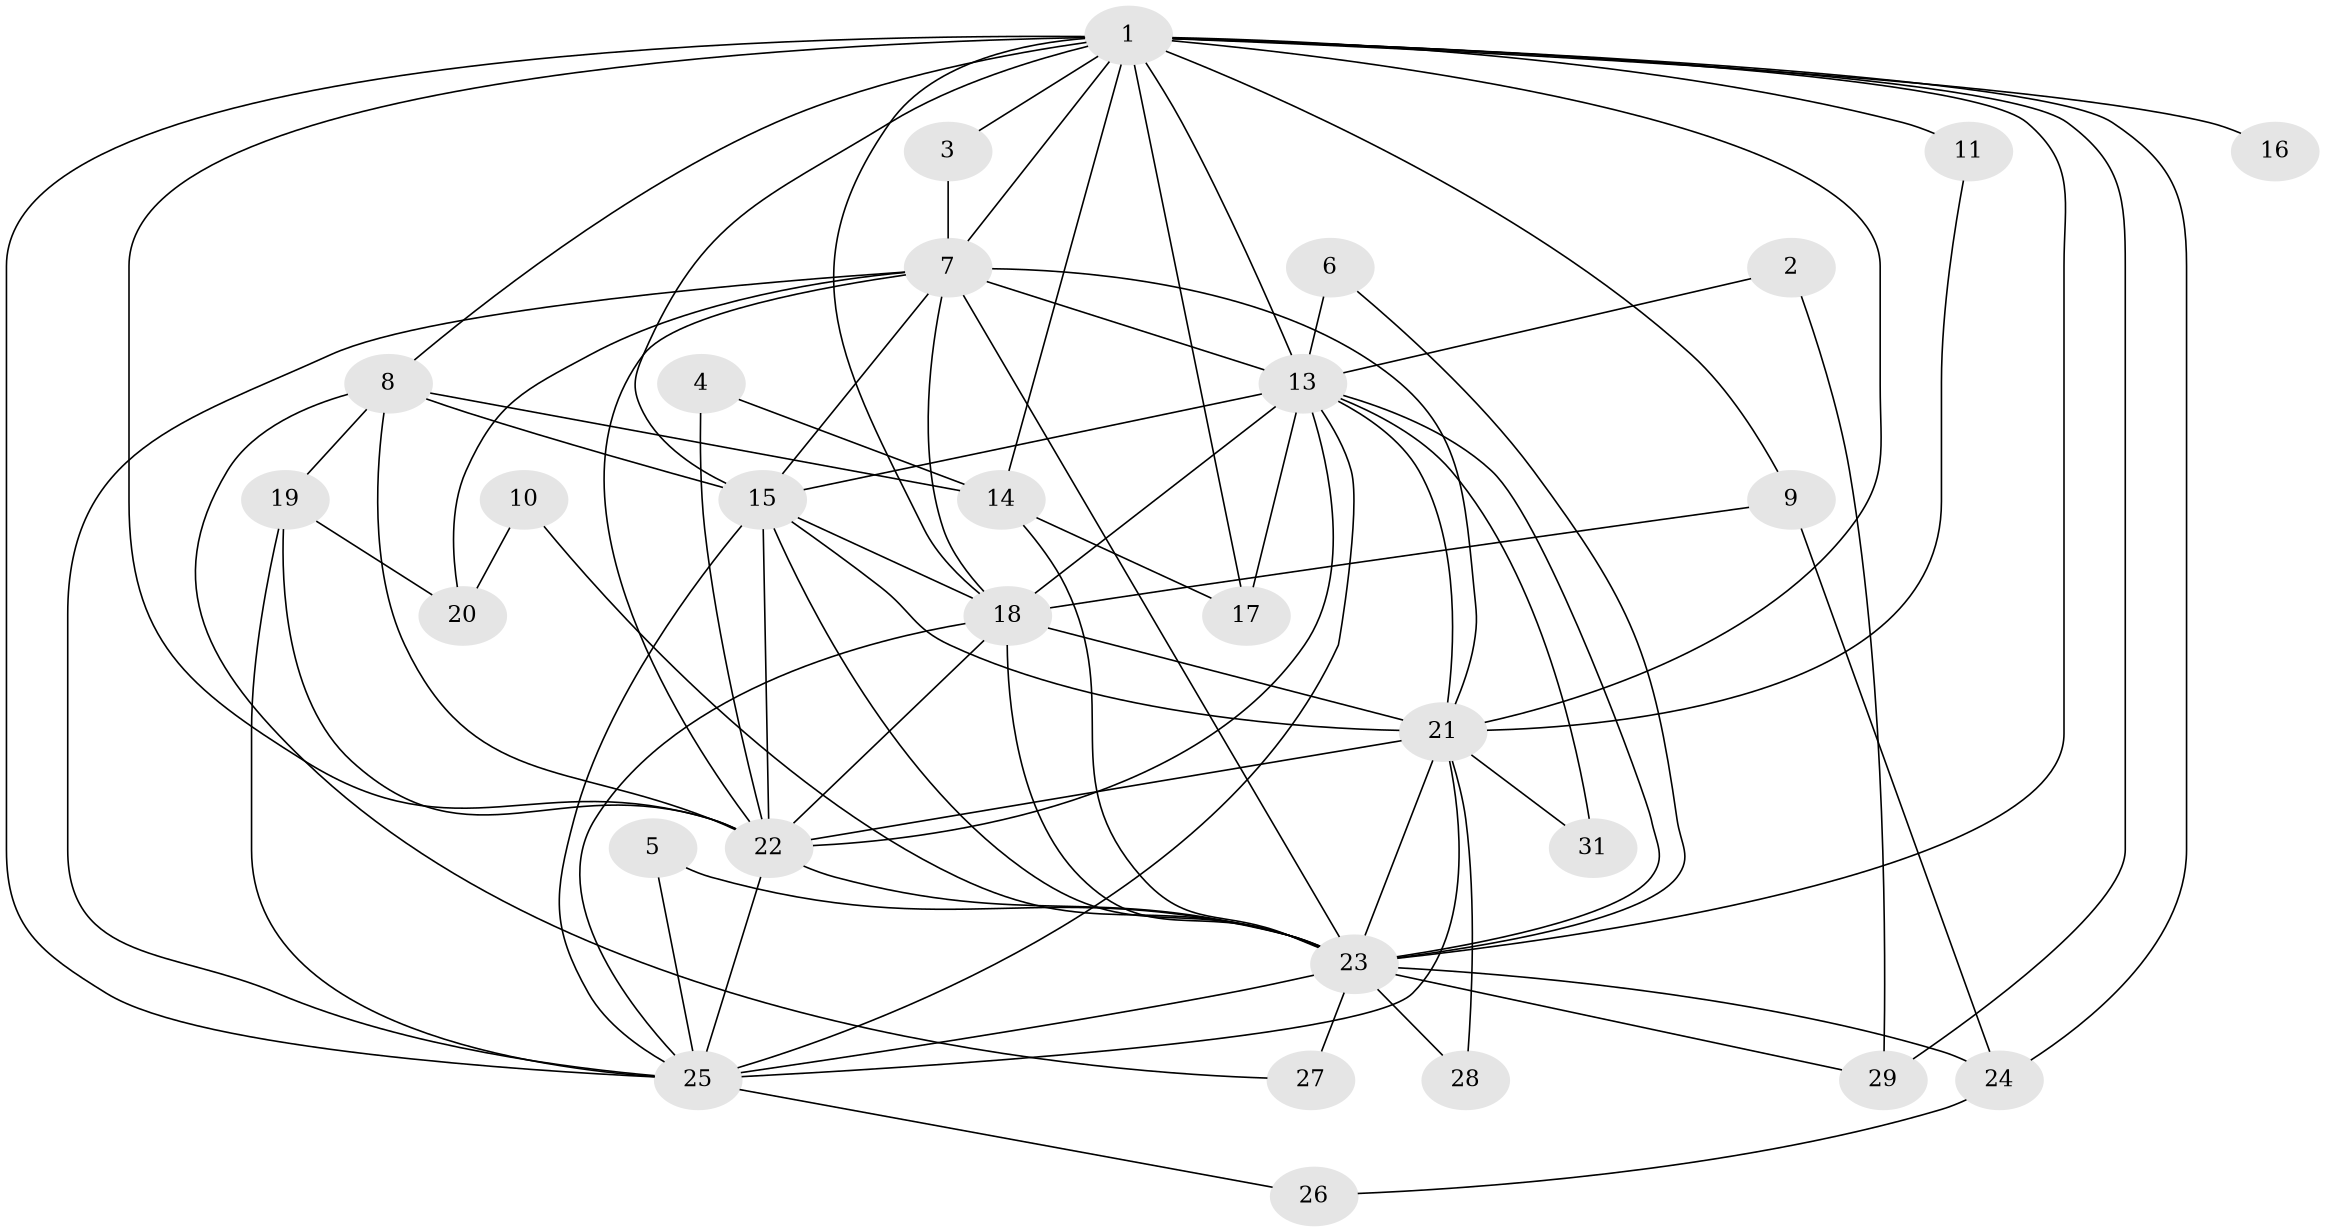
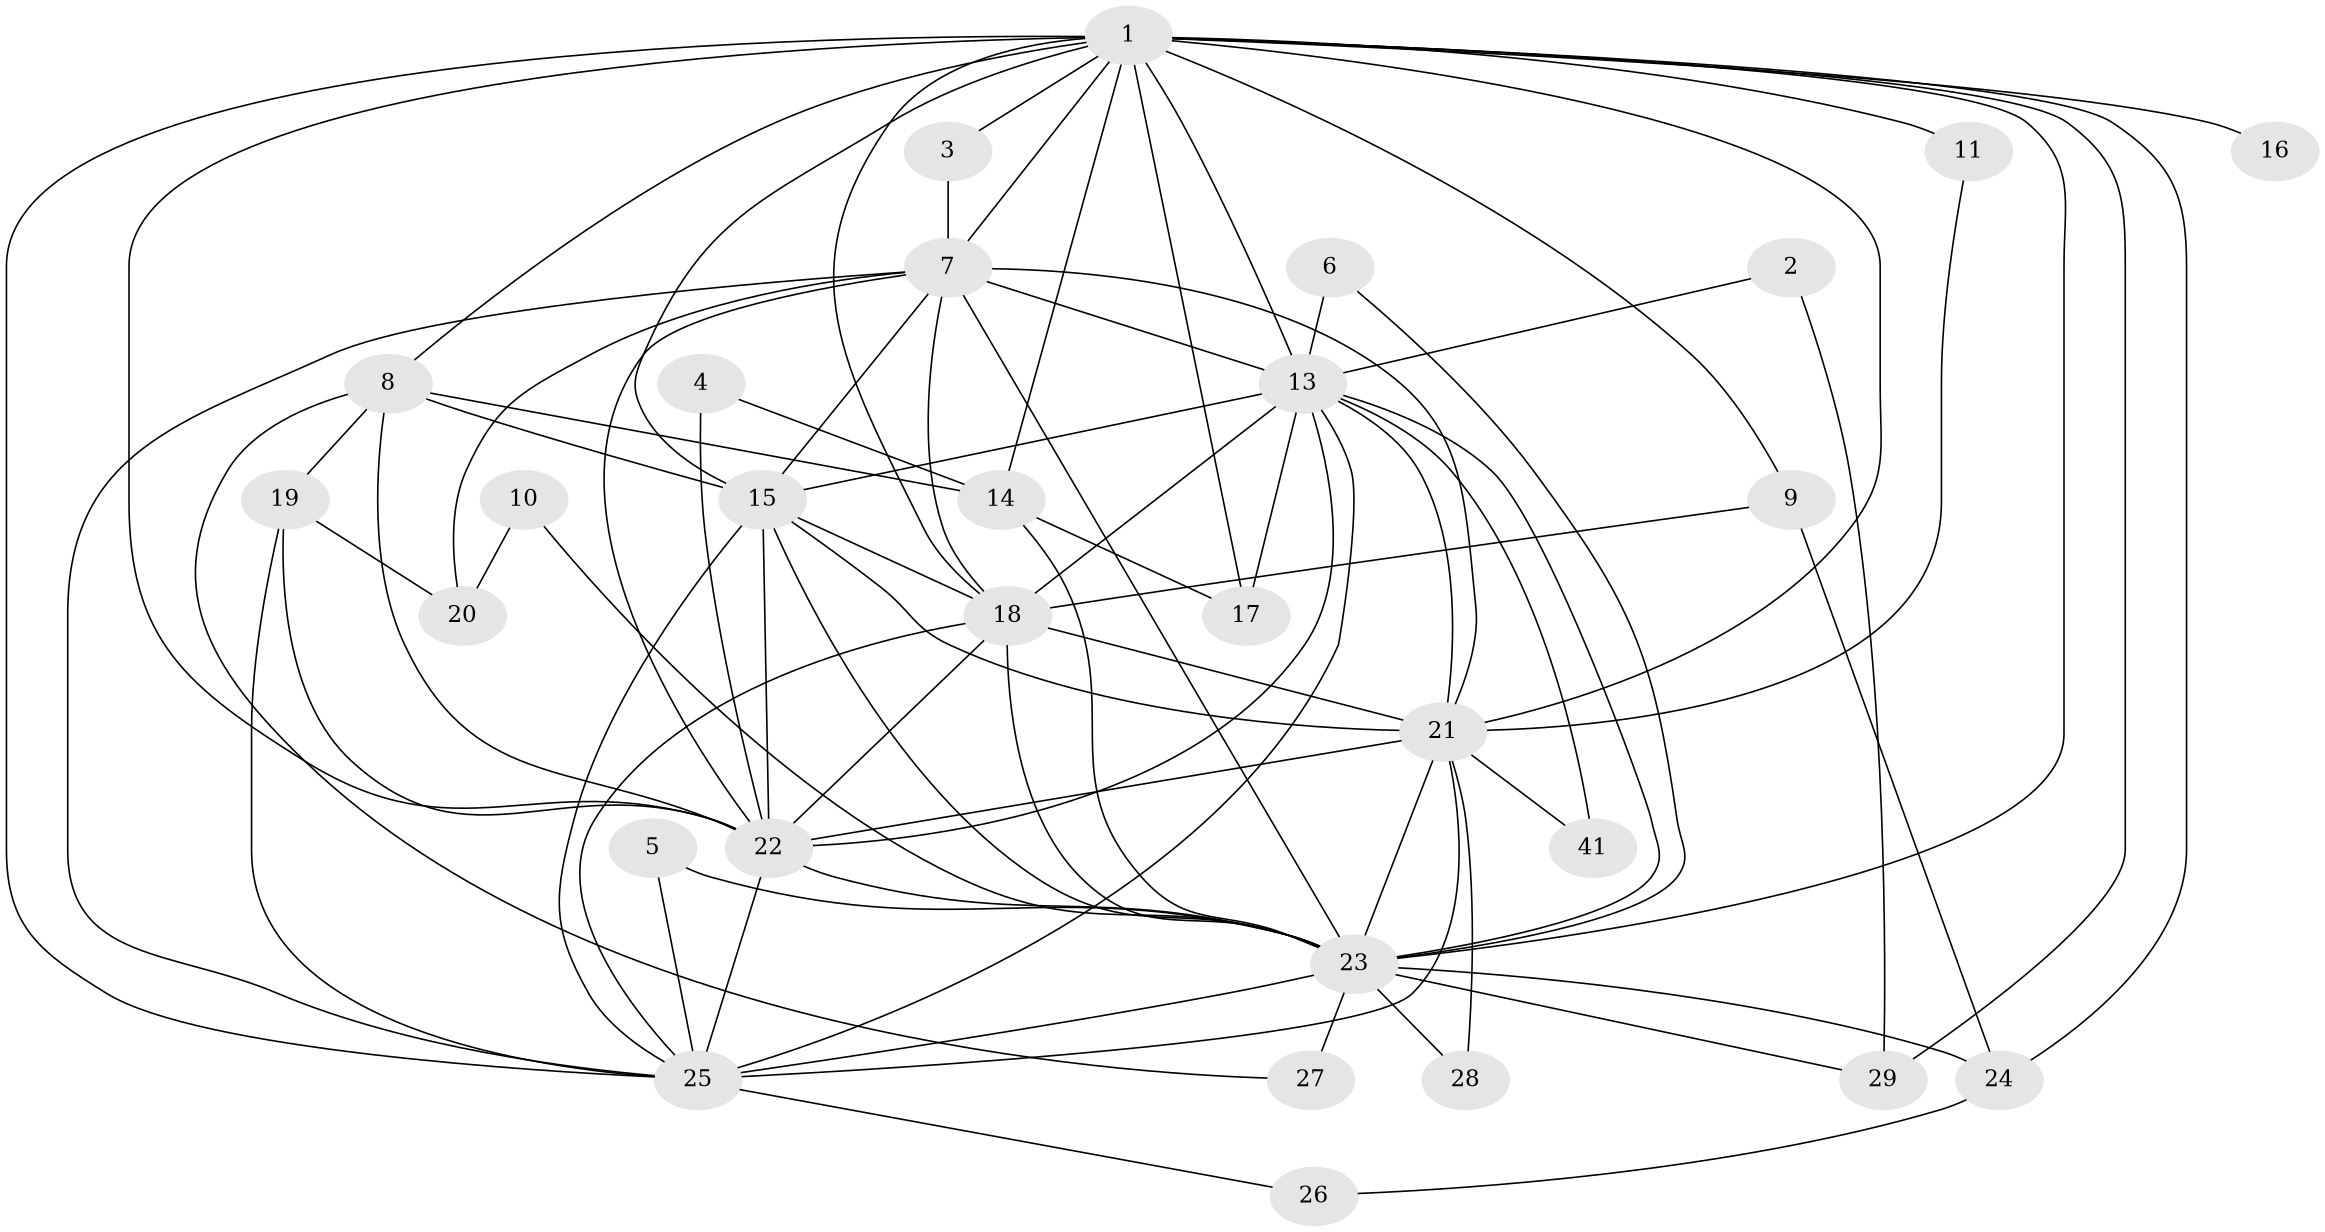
node "31": label "31" -> "41"
